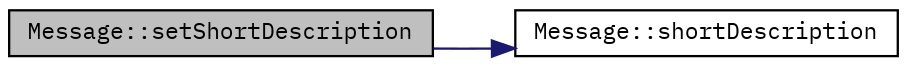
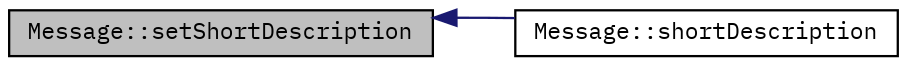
edge "Message::setShortDescription" -> "Message::shortDescription": reversed
